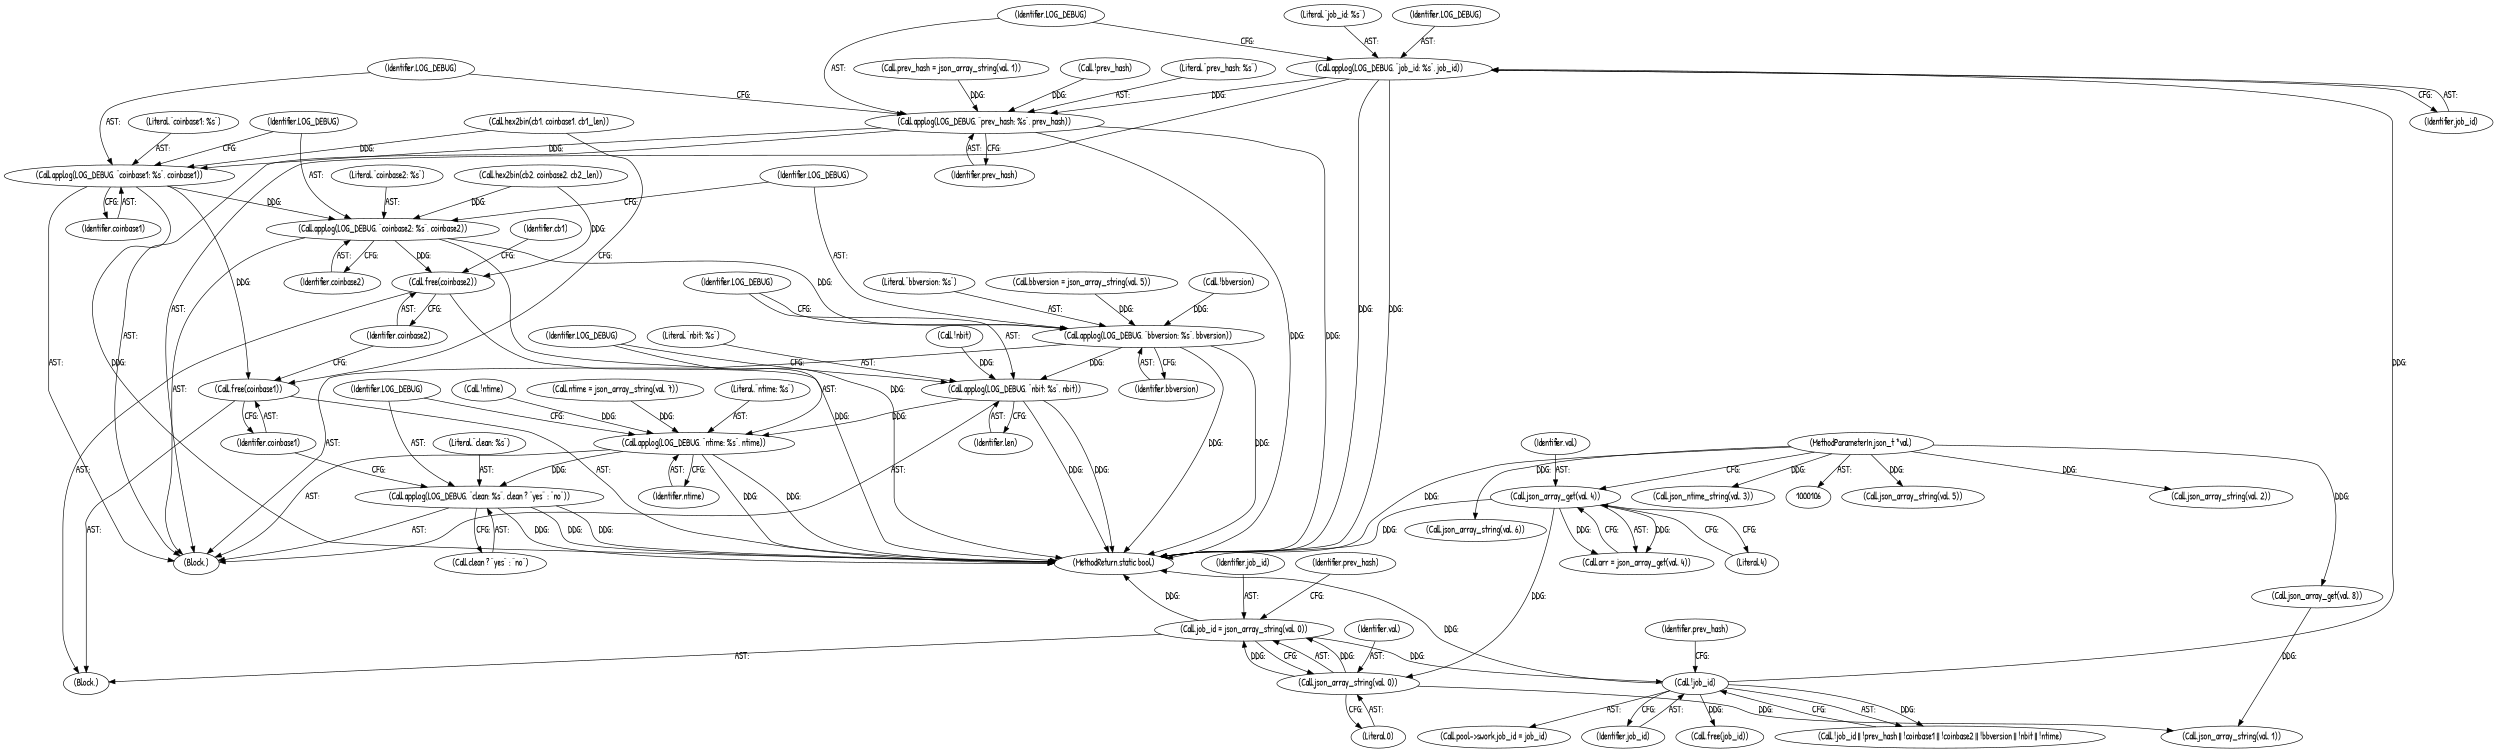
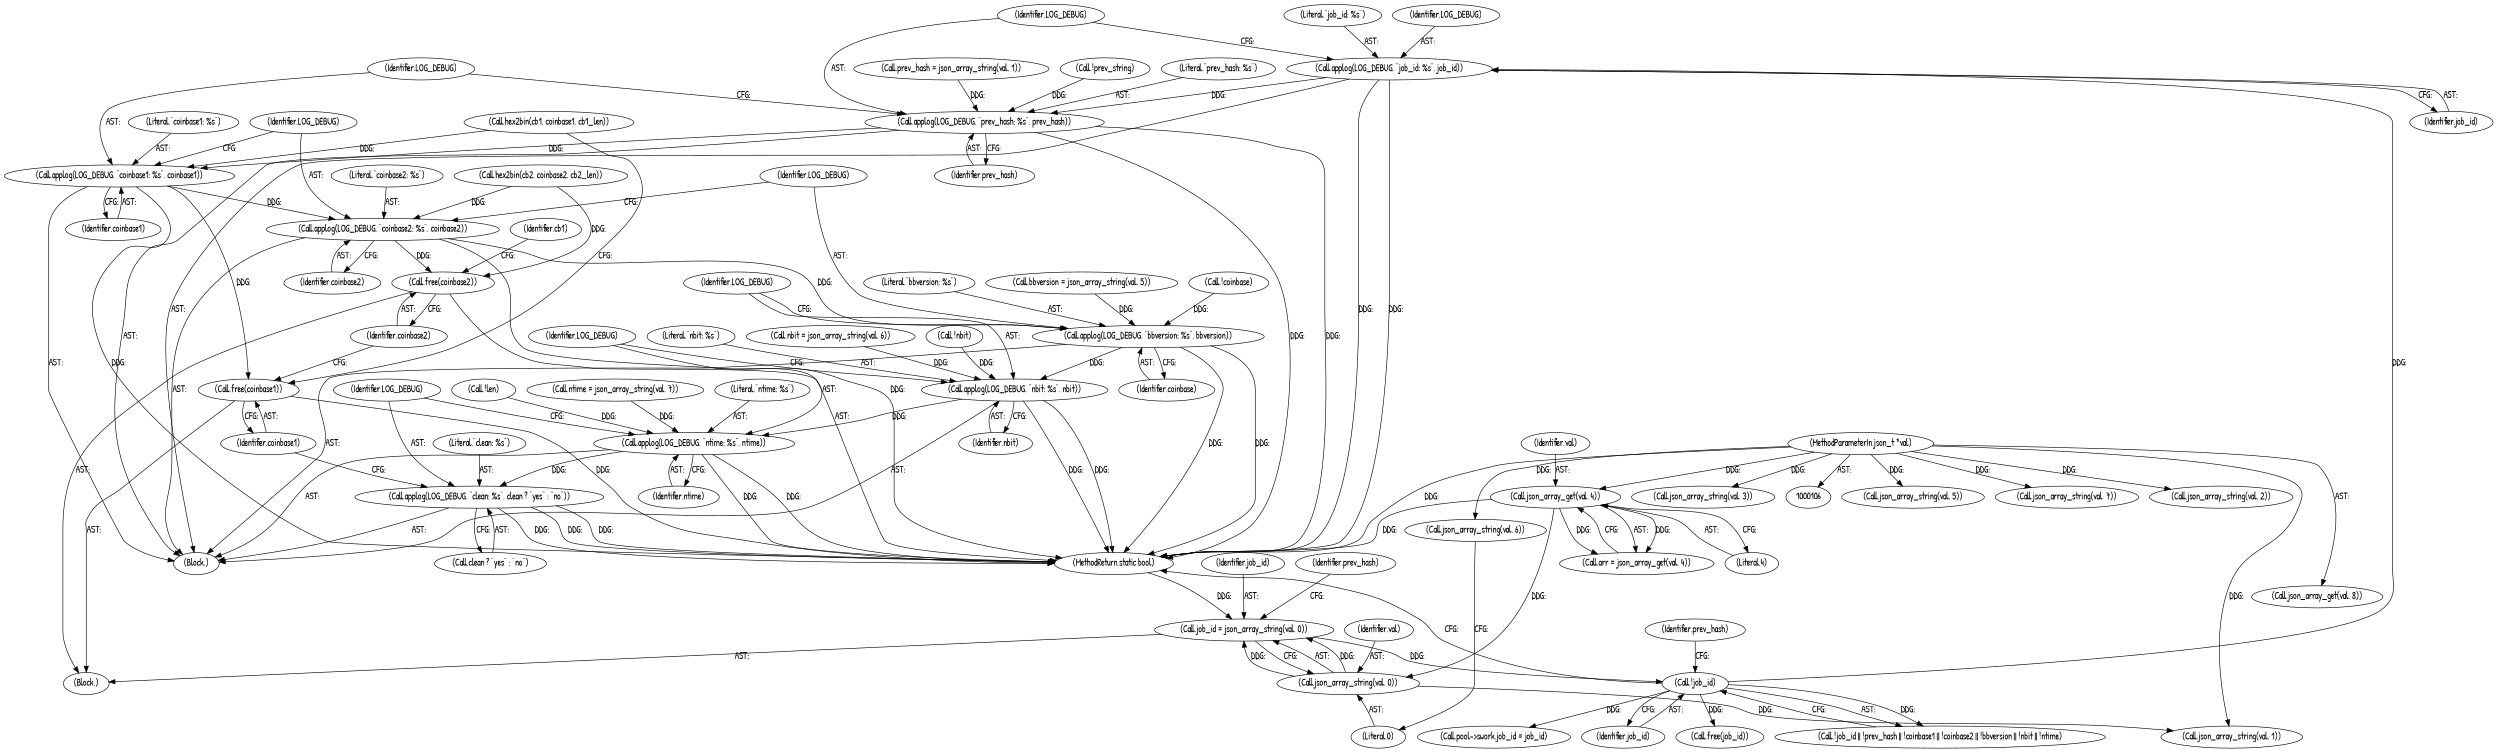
node "(Call,!prev_hash)": label "(Call,!prev_hash)" -> "(Call,!prev_string)"
node "(Call,!bbversion)": label "(Call,!bbversion)" -> "(Call,!coinbase)"
node "(Call,nbit = json_array_string(val, 6))": added
node "(Call,!ntime)": label "(Call,!ntime)" -> "(Call,!len)"
node "(Identifier,bbversion)": label "(Identifier,bbversion)" -> "(Identifier,coinbase)"
edge "(Call,free(coinbase2))" -> "(MethodReturn,static bool)": label "DDG: " -> "AST: "
node "(Identifier,len)": label "(Identifier,len)" -> "(Identifier,nbit)"
edge "(Call,free(coinbase1))" -> "(MethodReturn,static bool)": label "AST: " -> "DDG: "
edge "(MethodParameterIn,json_t *val)" -> "(Call,json_array_get(val, 4))": label "CFG: " -> "DDG: "
node "(Call,json_ntime_string(val, 3))": label "(Call,json_ntime_string(val, 3))" -> "(Call,json_array_string(val, 3))"
node "(Call,json_array_string(val, 7))": added
edge "(MethodParameterIn,json_t *val)" -> "(Call,json_array_get(val, 8))": label "DDG: " -> "AST: "
edge "(Literal,4)" -> "(Call,json_array_get(val, 4))": label "CFG: " -> "AST: "
edge "(Call,job_id = json_array_string(val, 0))" -> "(MethodReturn,static bool)": reversed
edge "(Call,!job_id)" -> "(MethodReturn,static bool)": label "DDG: " -> "CFG: "
edge "(Call,json_array_get(val, 8))" -> "(Call,json_array_string(val, 1))": now "(MethodParameterIn,json_t *val)" -> "(Call,json_array_string(val, 1))"
edge "(Call,!job_id)" -> "(Call,pool->swork.job_id = job_id)": label "AST: " -> "DDG: "
edge "(Call,json_array_string(val, 0))" -> "(Literal,0)": now "(Call,json_array_string(val, 6))" -> "(Literal,0)"
